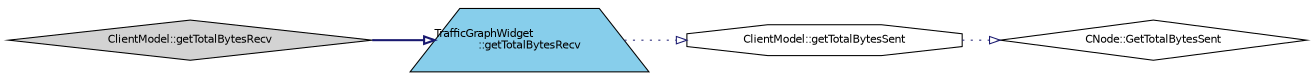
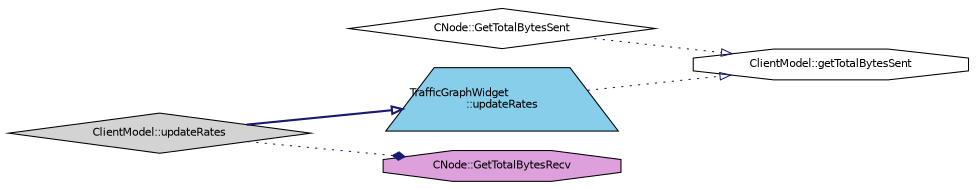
node "ClientModel::getTotalBytesRecv": label "ClientModel::getTotalBytesRecv" -> "ClientModel::updateRates"
node "TrafficGraphWidget ::getTotalBytesRecv": label "TrafficGraphWidget ::getTotalBytesRecv" -> "TrafficGraphWidget ::updateRates"
edge "ClientModel::getTotalBytesSent" -> "CNode::GetTotalBytesSent": reversed
node "CNode::GetTotalBytesRecv": added
